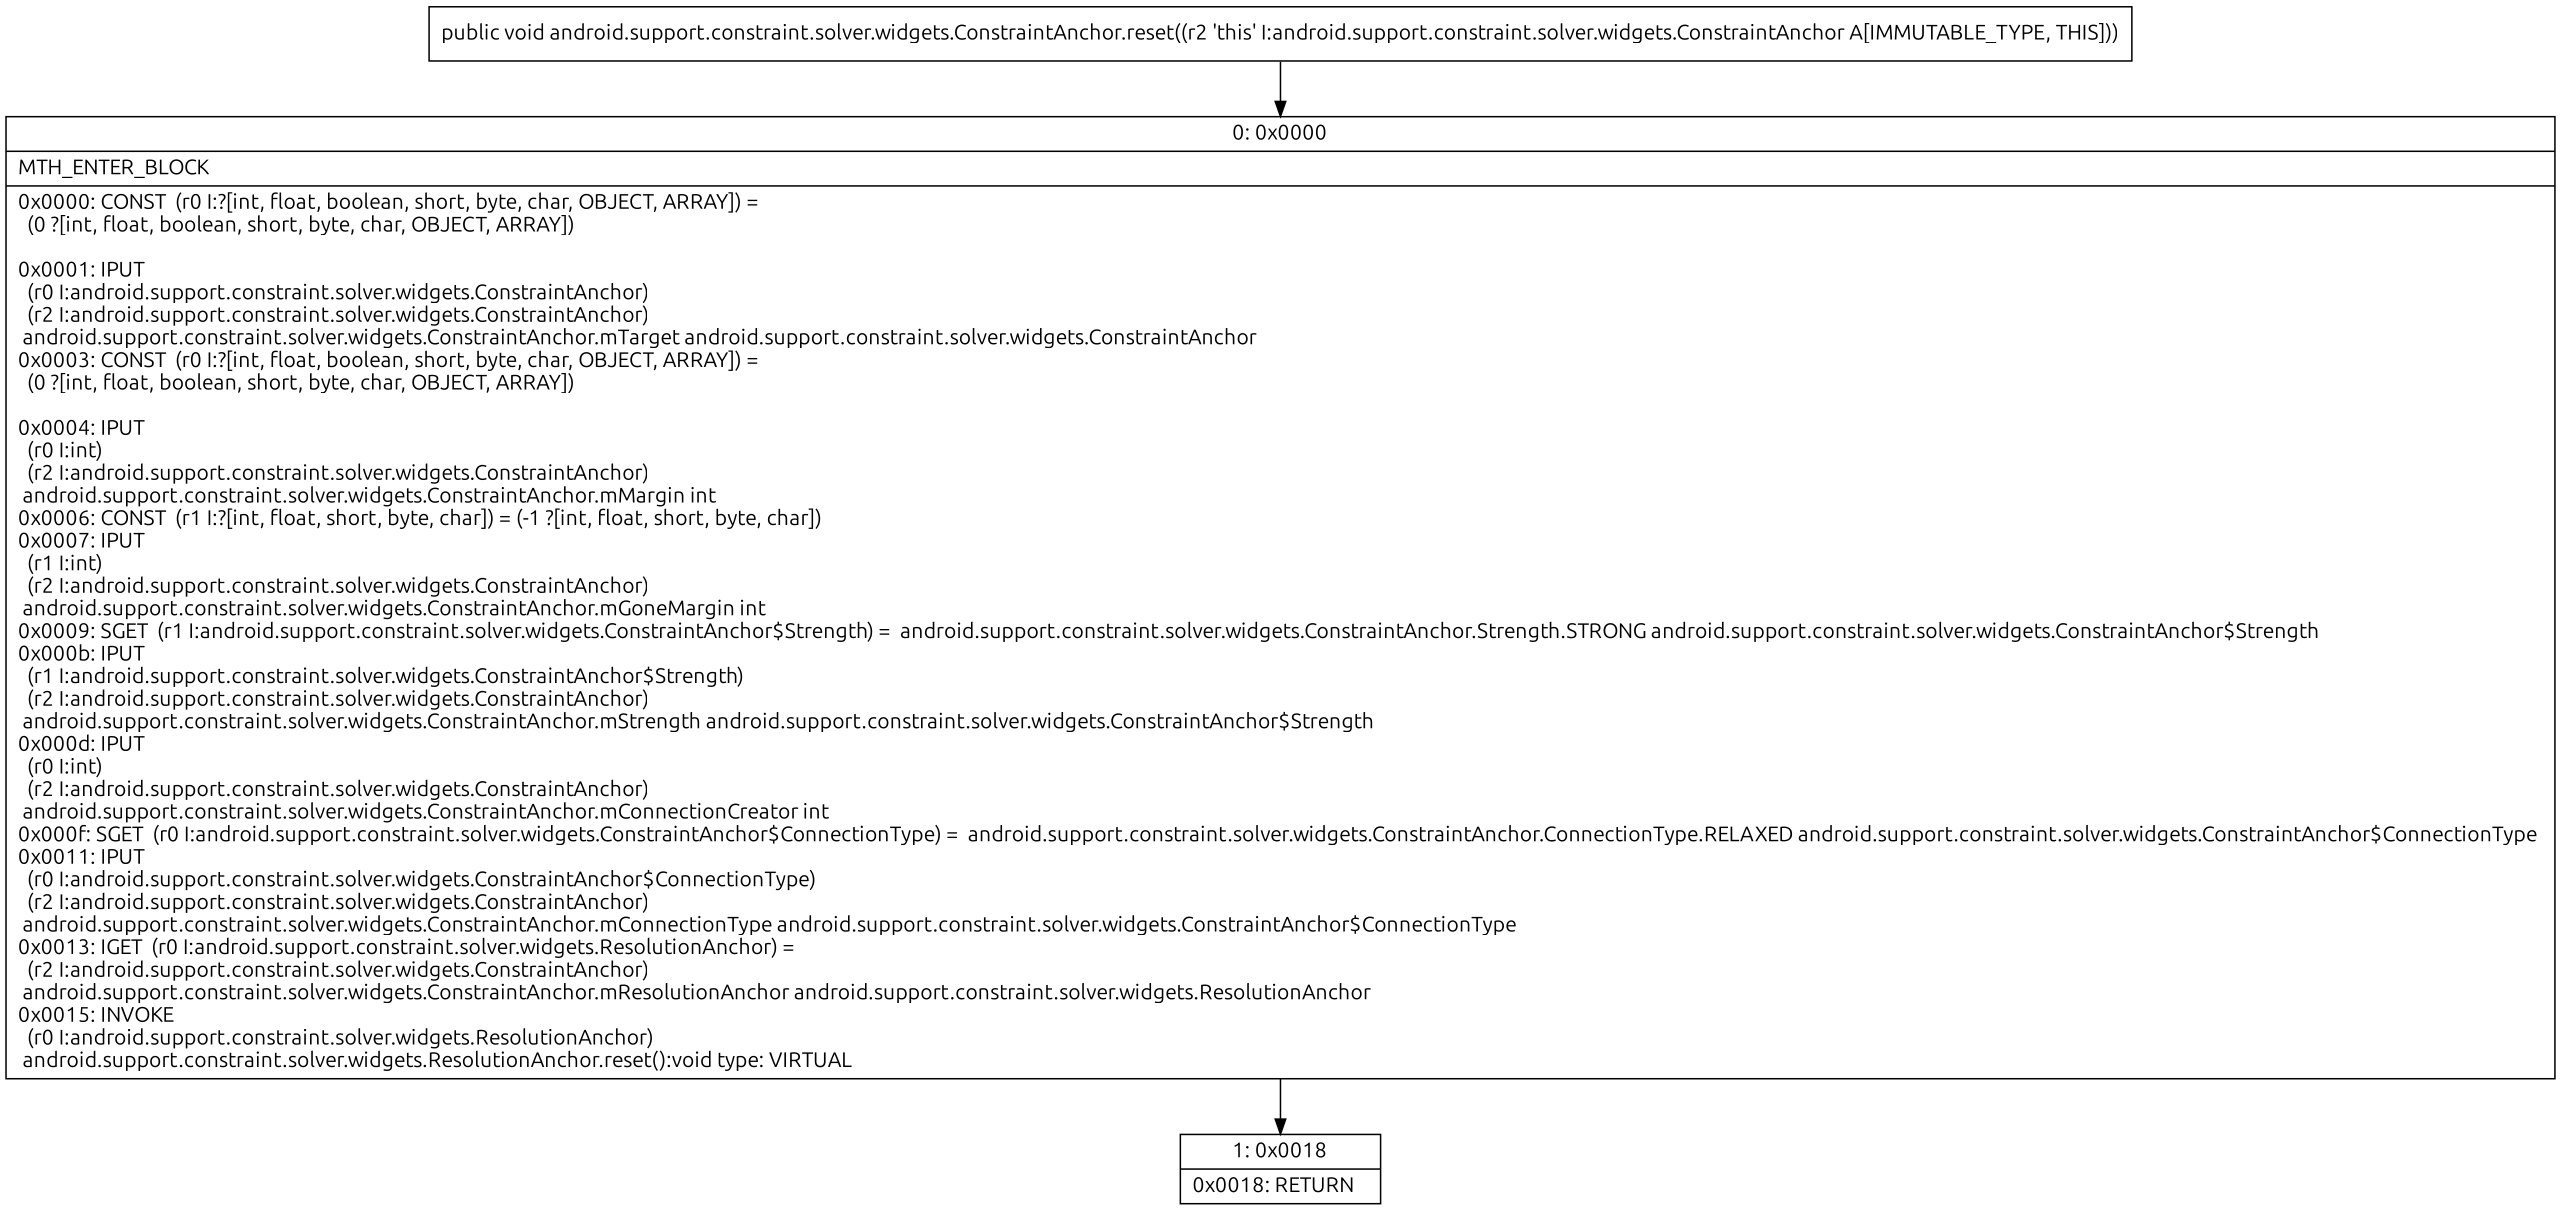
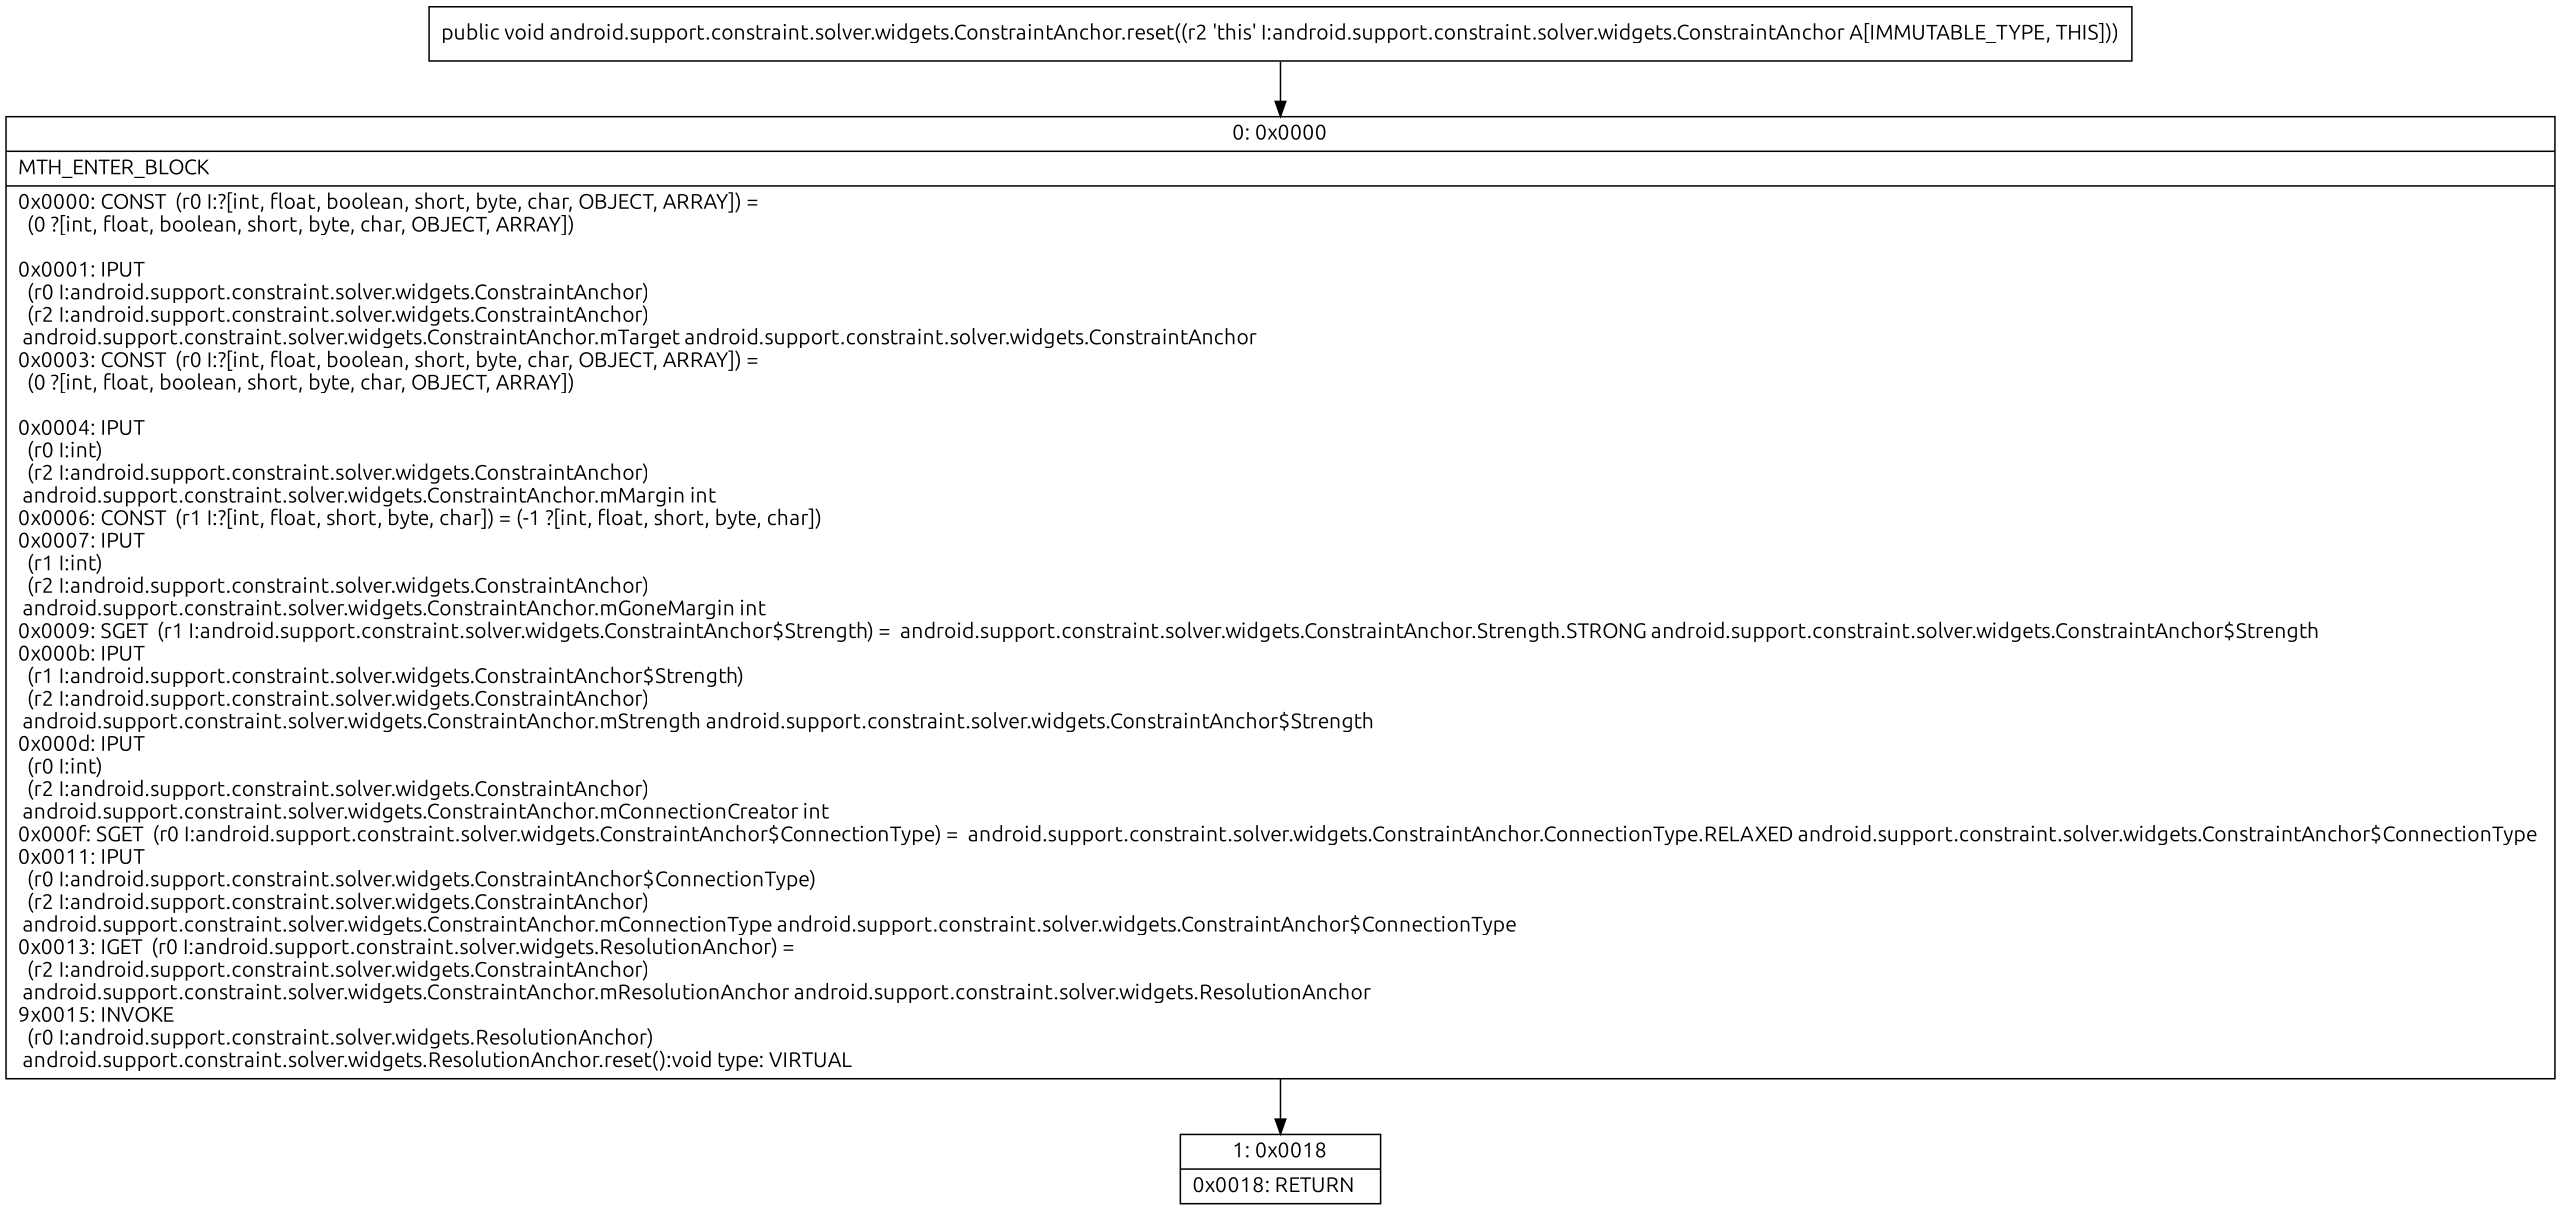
node "0: 0x0000": text "0x0015: INVOKE" -> "9x0015: INVOKE"
